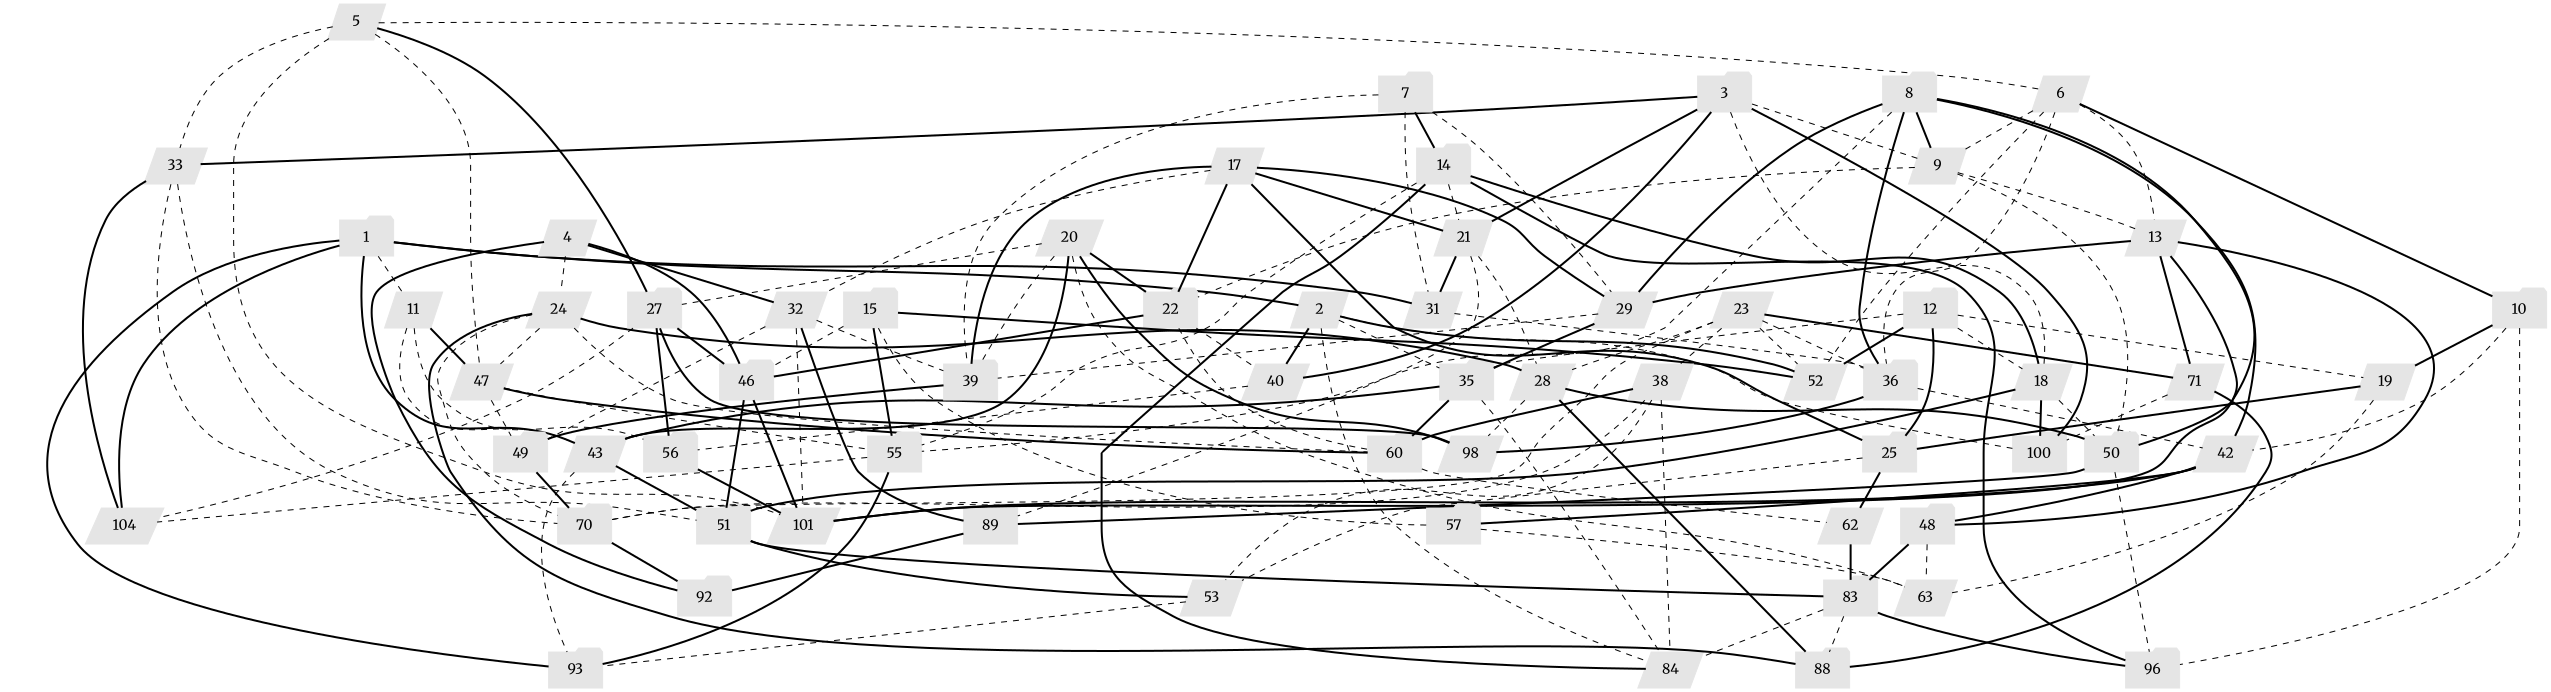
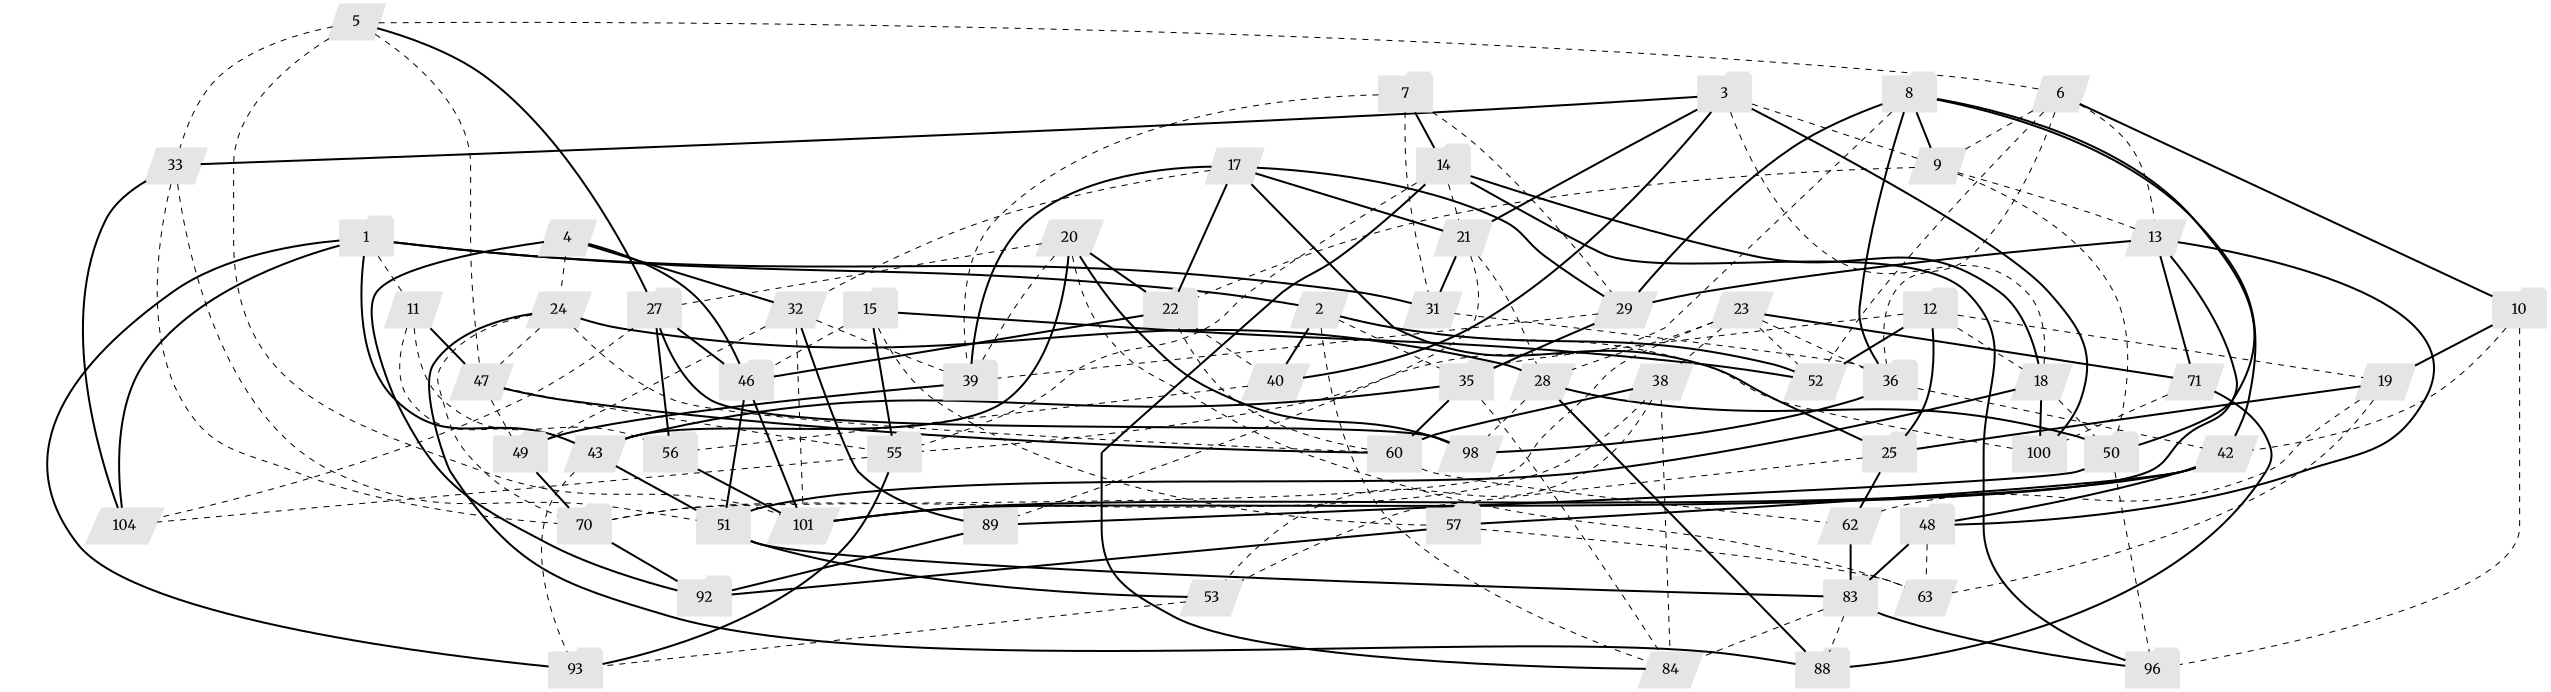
edge "19" -- "62": added
edge "57" -- "92": added
